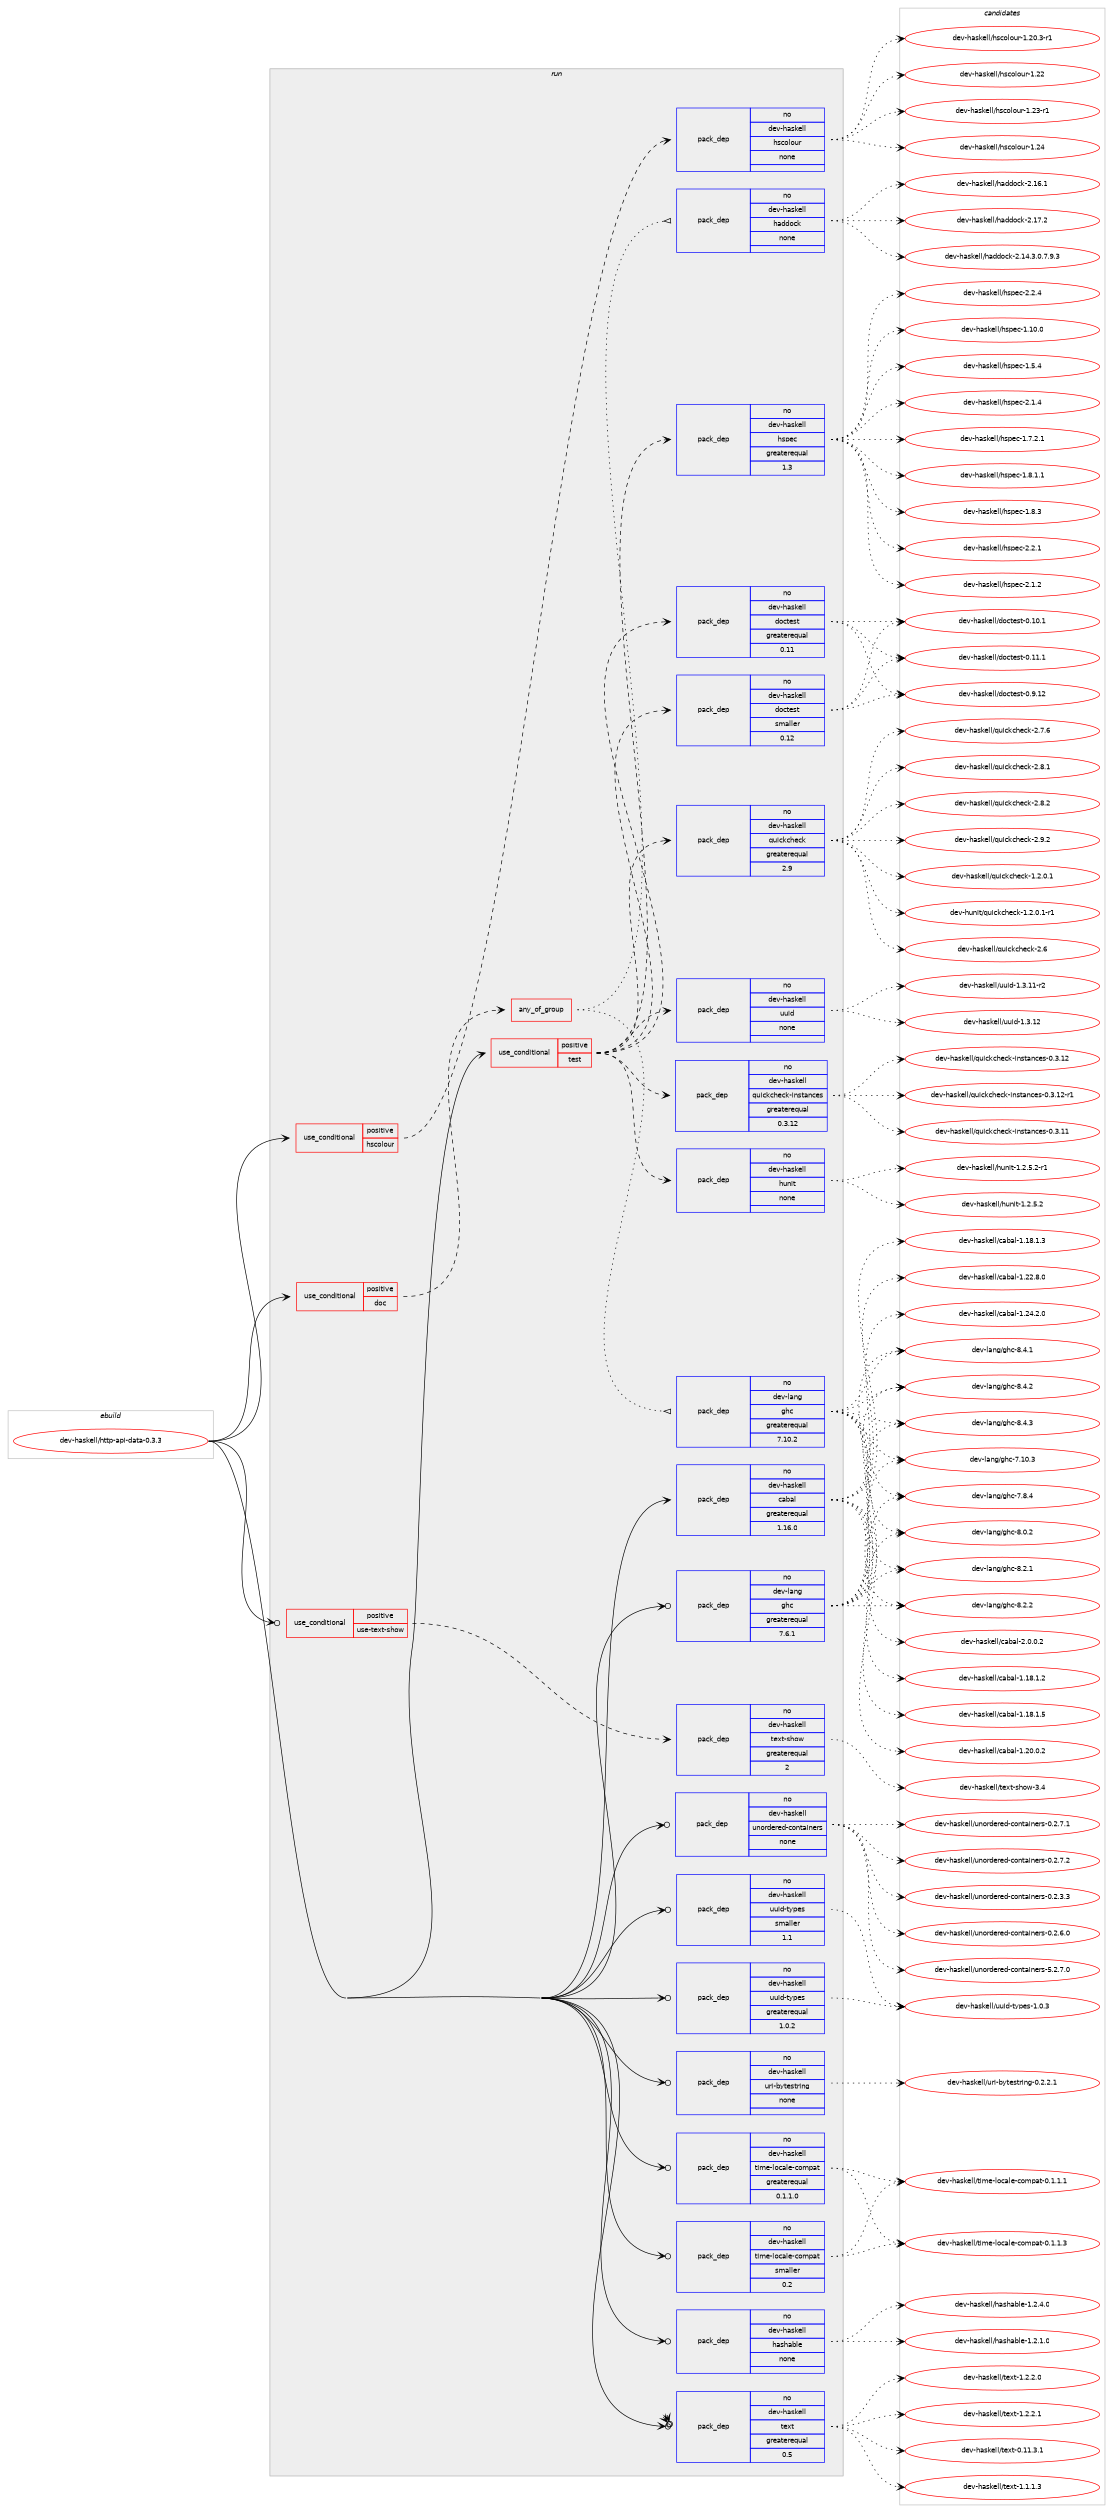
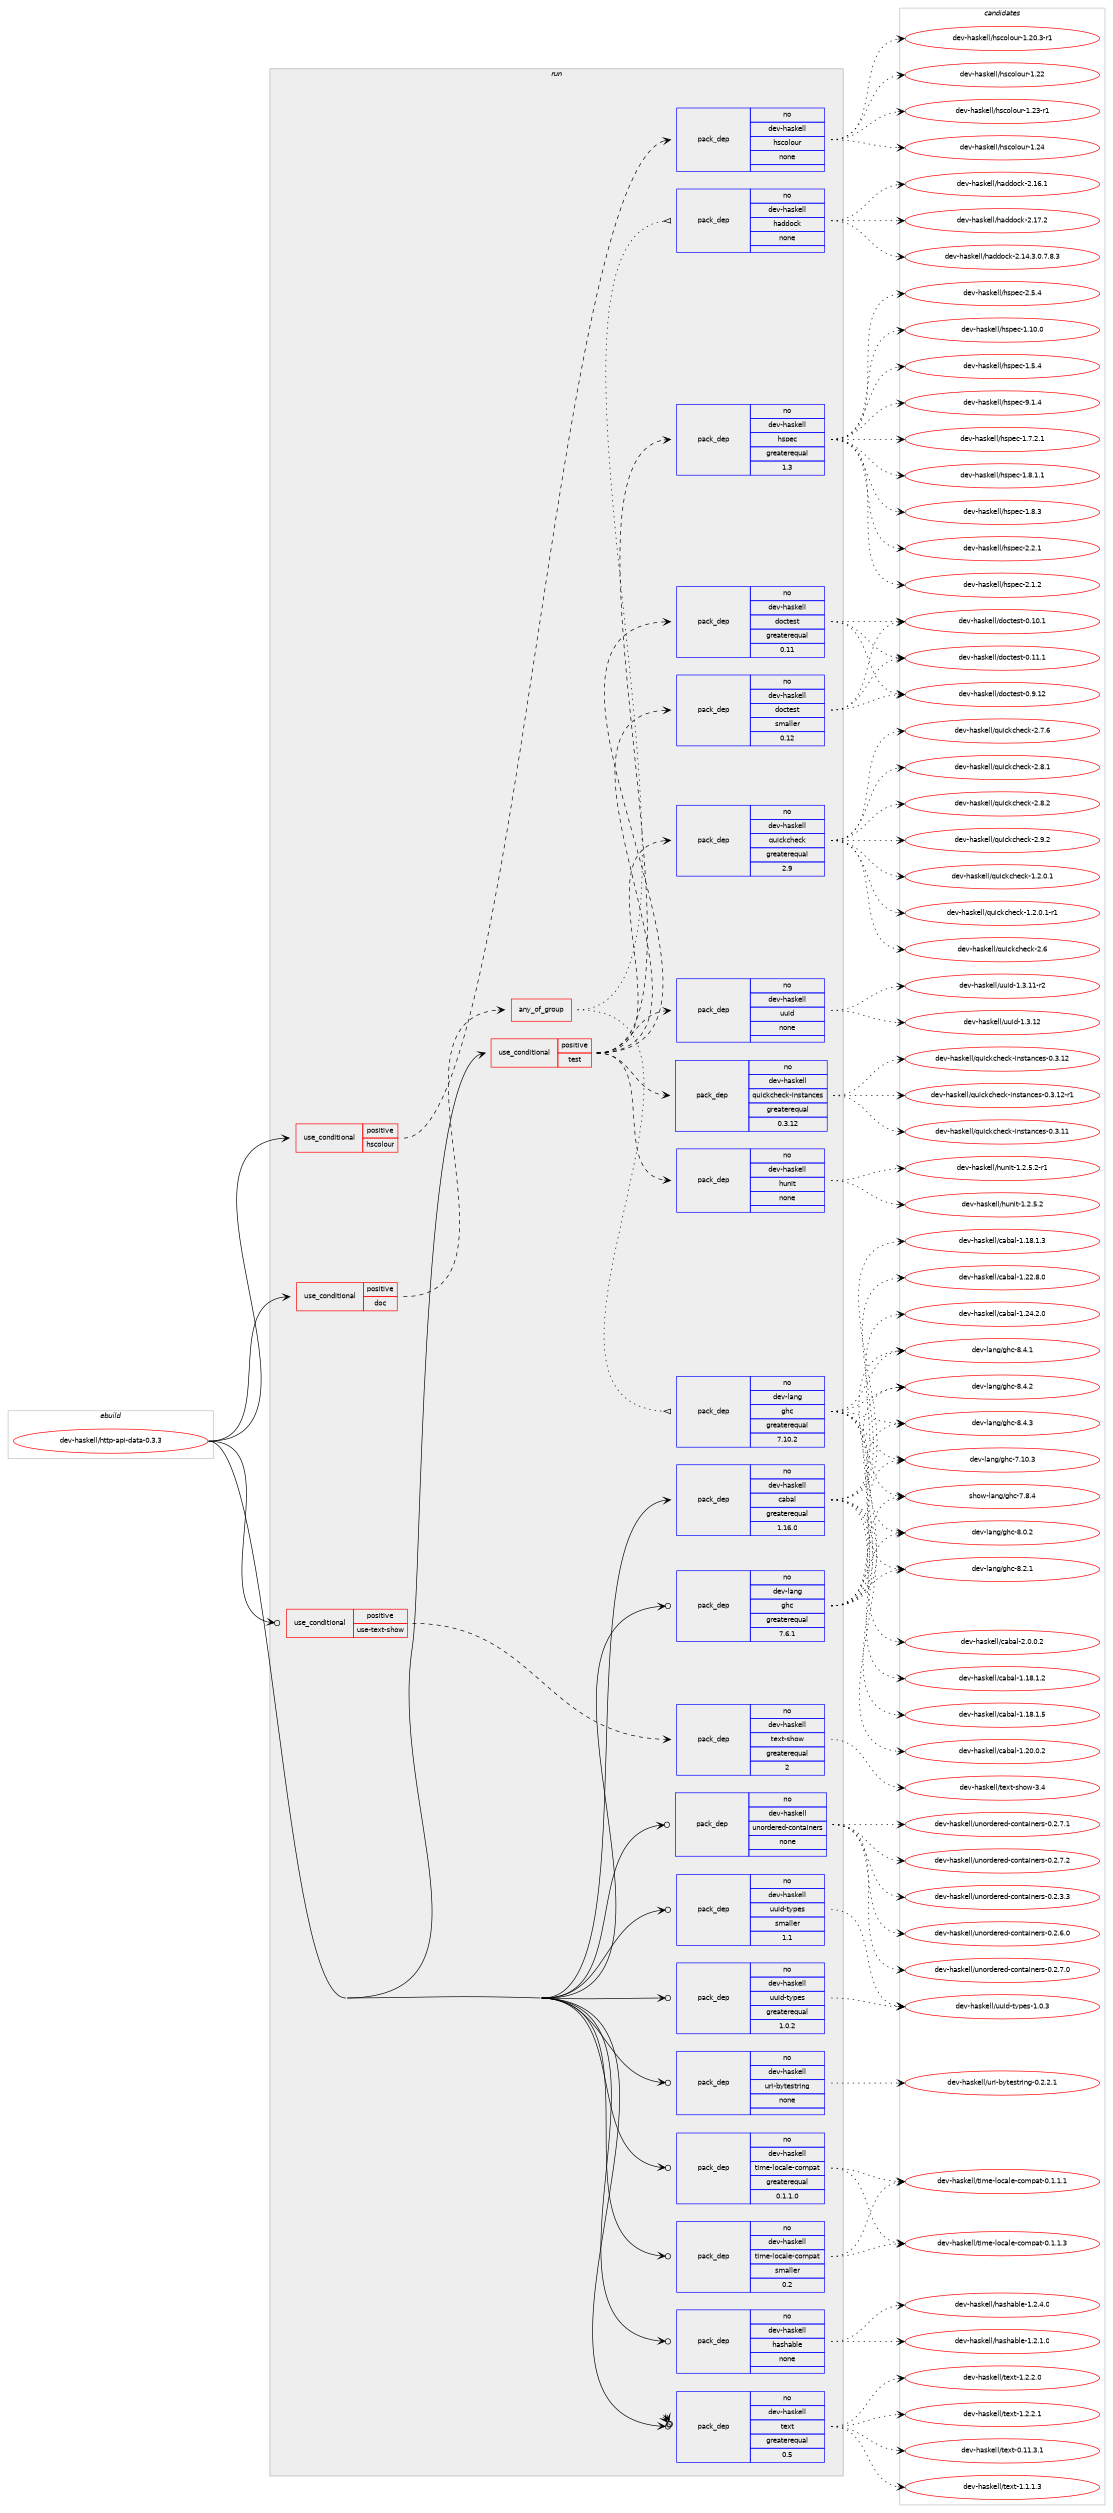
node "dev-haskell/haddock-2.14.3.0.7.9.3": label "dev-haskell/haddock-2.14.3.0.7.9.3" -> "dev-haskell/haddock-2.14.3.0.7.8.3"
node "dev-haskell/hspec-2.2.4": label "dev-haskell/hspec-2.2.4" -> "dev-haskell/hspec-2.5.4"
node "dev-haskell/hspec-2.1.4": label "dev-haskell/hspec-2.1.4" -> "dev-haskell/hspec-9.1.4"
node "dev-hunit/quickcheck-1.2.0.1-r1": label "dev-hunit/quickcheck-1.2.0.1-r1" -> "dev-haskell/quickcheck-1.2.0.1-r1"
node "dev-lang/ghc-7.8.4": label "dev-lang/ghc-7.8.4" -> "show-lang/ghc-7.8.4"
node "dev-lang/ghc-8.2.2": removed
node "dev-haskell/unordered-containers-5.2.7.0": label "dev-haskell/unordered-containers-5.2.7.0" -> "dev-haskell/unordered-containers-0.2.7.0"
